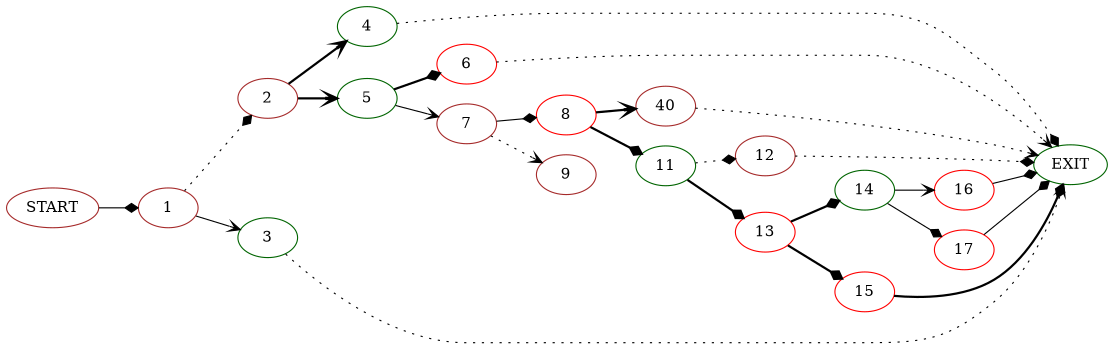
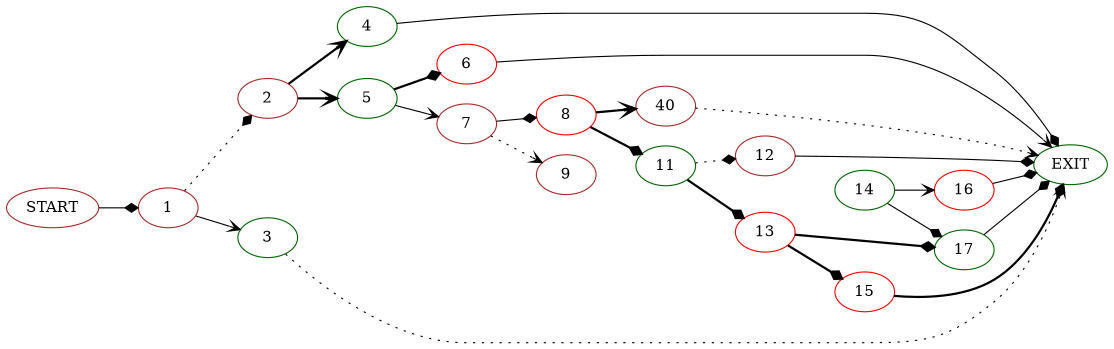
edge "4" -> "EXIT": style dotted -> solid
edge "6" -> "EXIT": style dotted -> solid
edge "12" -> "EXIT": style dotted -> solid
edge "13" -> "14": now "13" -> "17"
node "17": color red -> darkgreen
